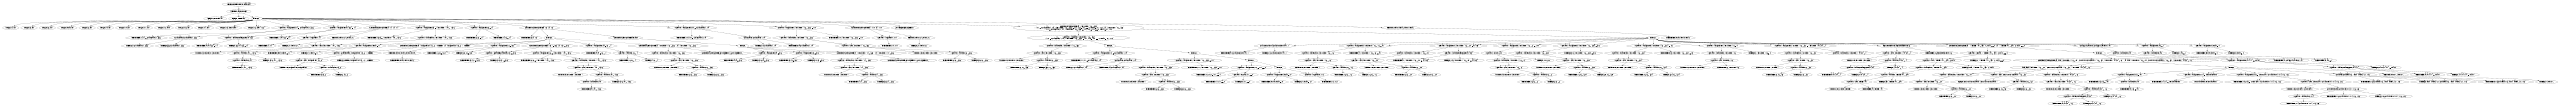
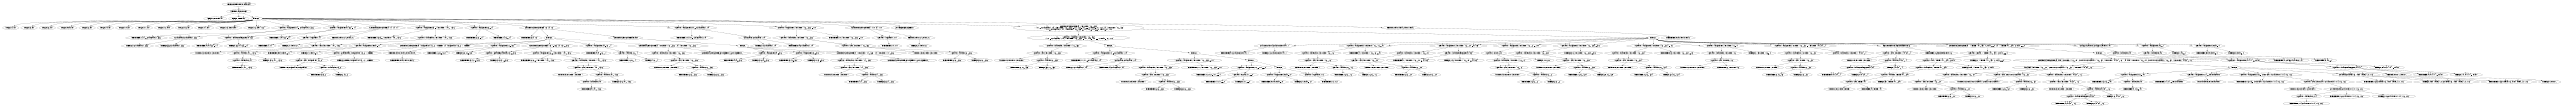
node "(PARAM,const struct sockaddr *,const struct sockaddr *)": label "(PARAM,const struct sockaddr *,const struct sockaddr *)" -> "(UNKNOWN,const struct sockaddr *,const struct sockaddr *)"
